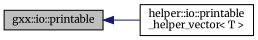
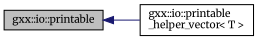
node "helper::io::printable _helper_vector< T >": label "helper::io::printable _helper_vector< T >" -> "gxx::io::printable _helper_vector< T >"
